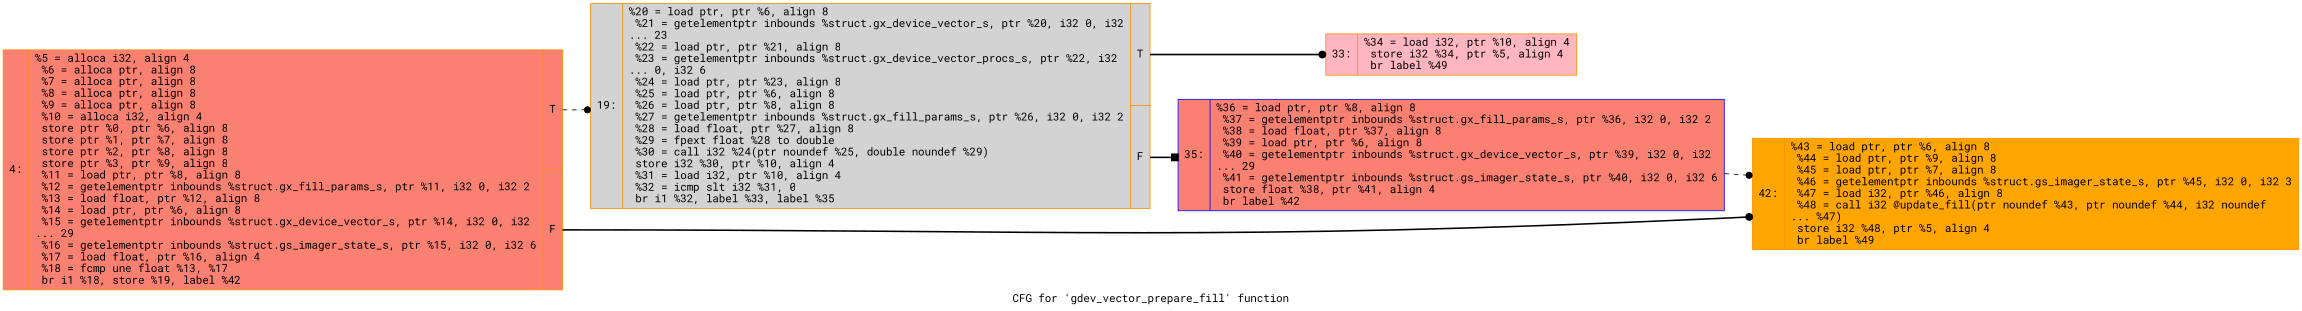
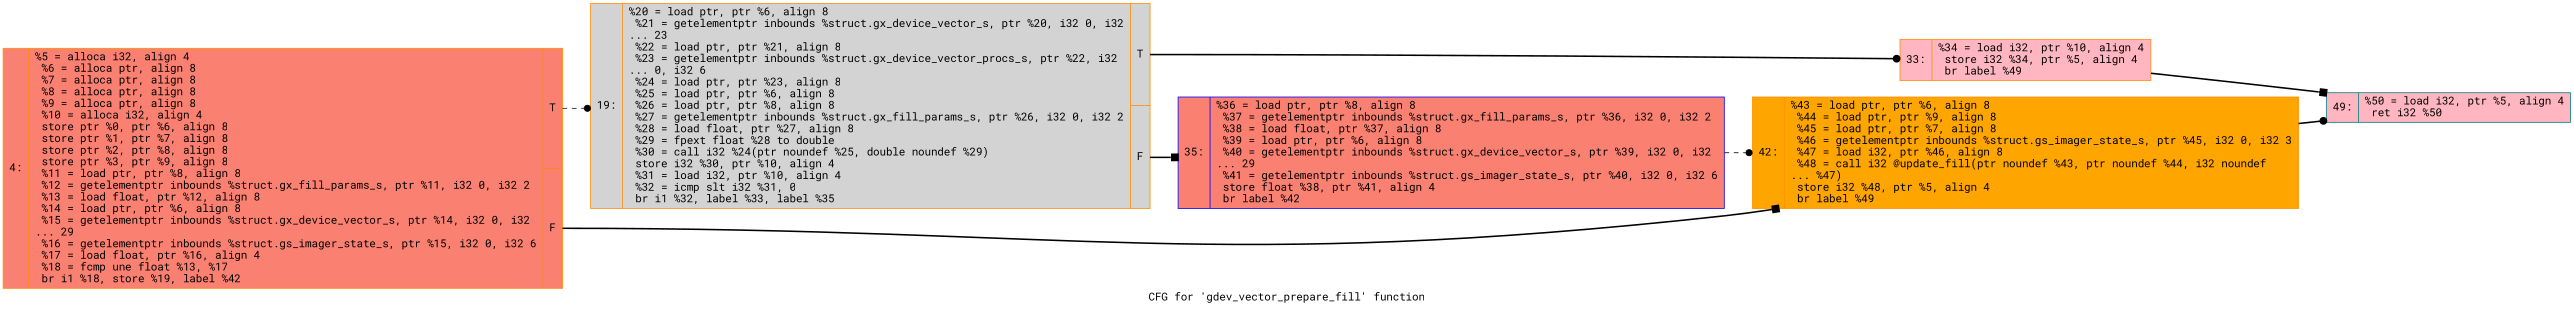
node "49:": added
edge "4:" -> "42:": arrowhead dot -> box
